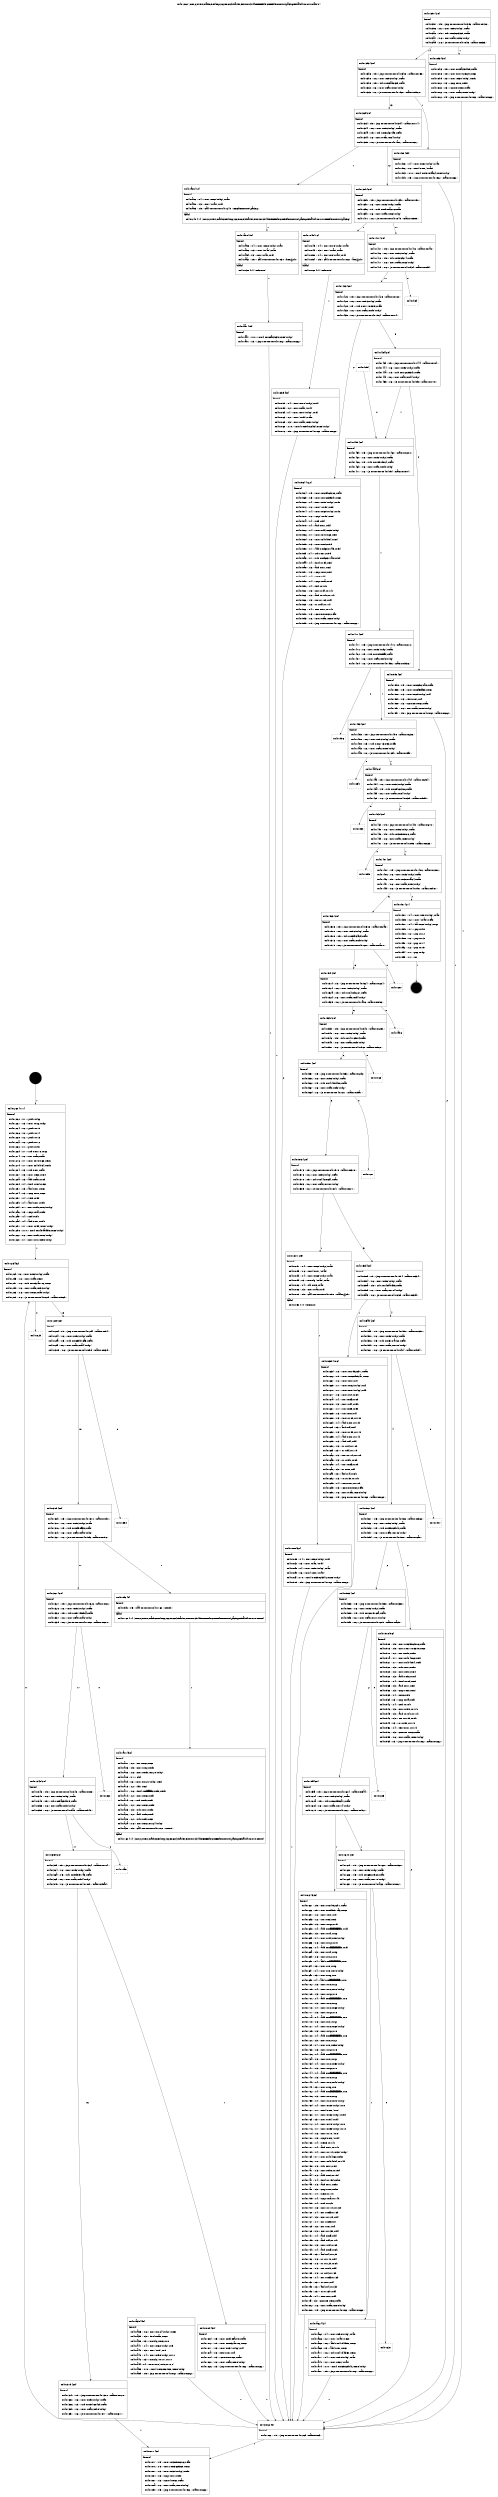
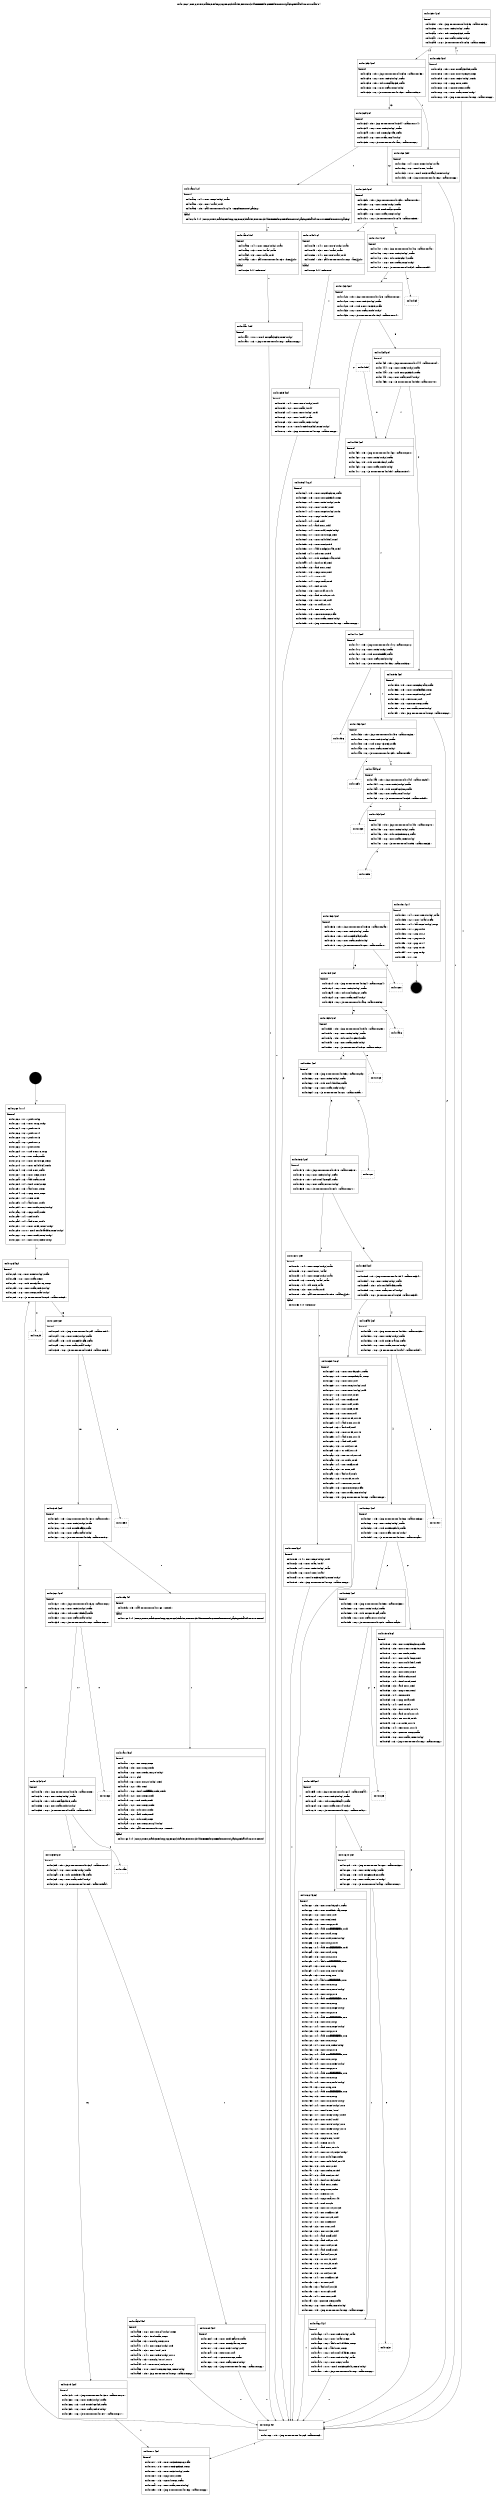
edge "0x401397 [28]" -> "0x4018b3 [30]": reversed
node "0x4014e7 [28]": removed
